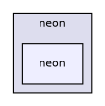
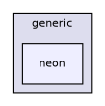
cluster "neon": label "neon" -> "generic"
